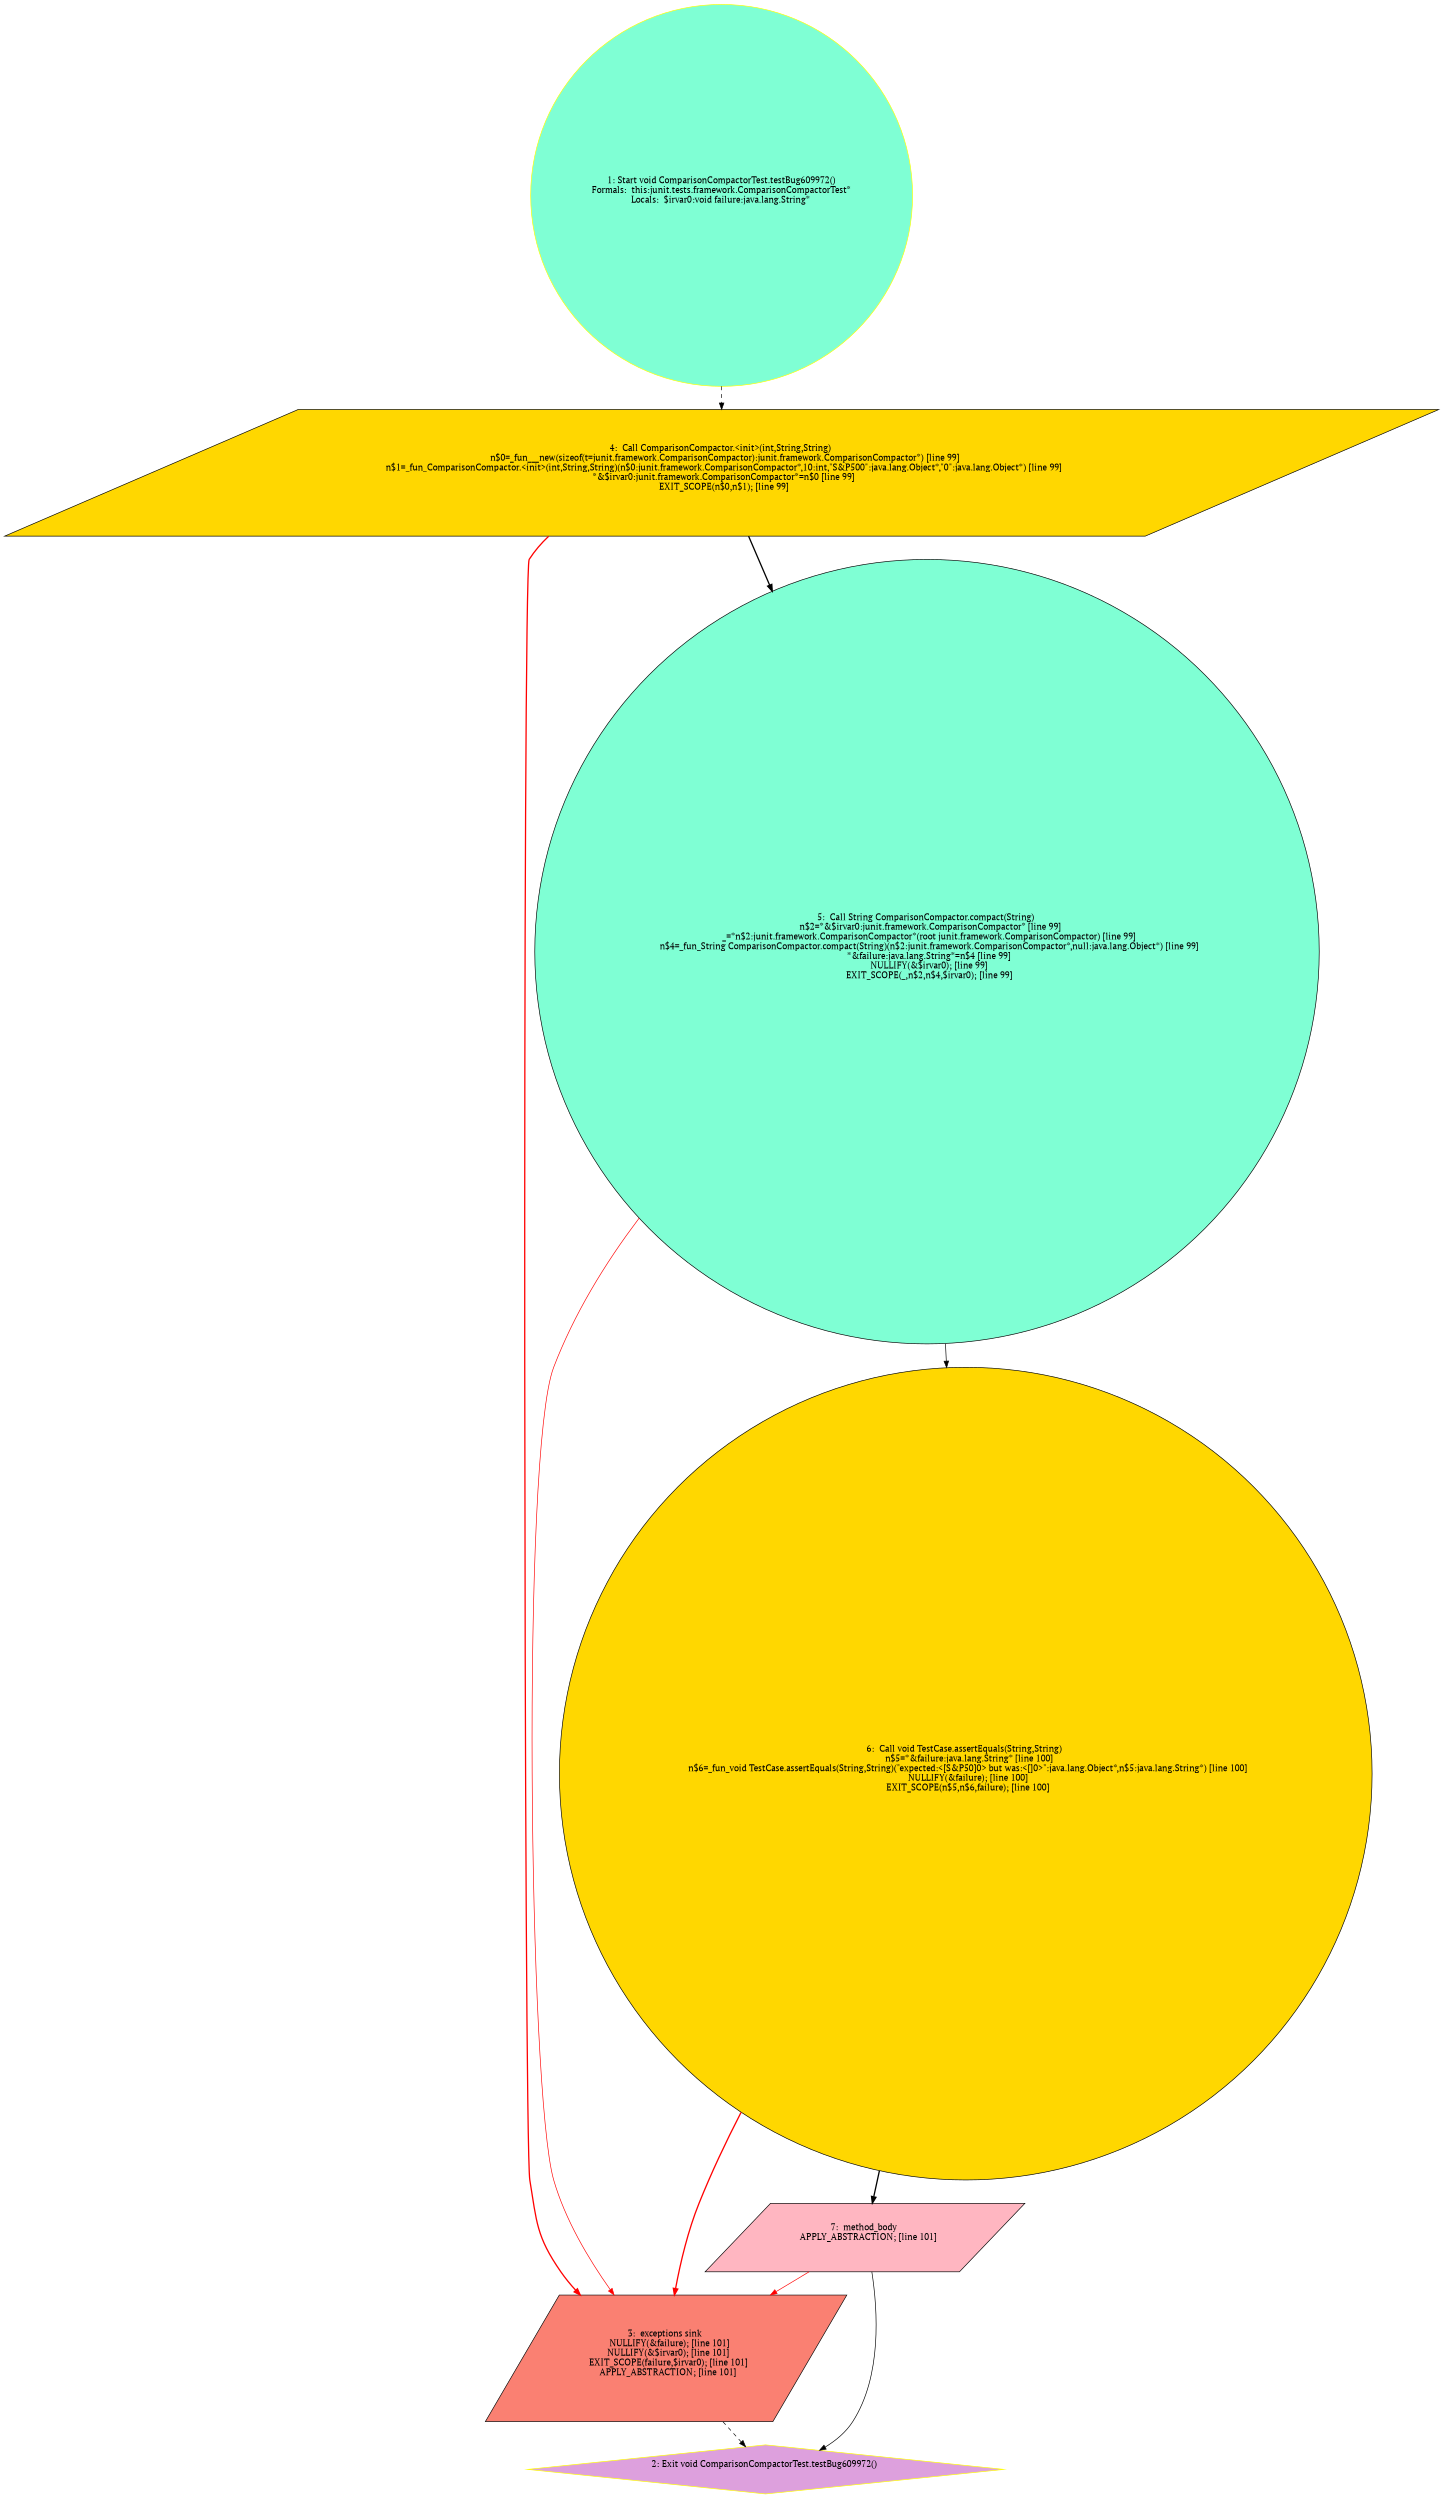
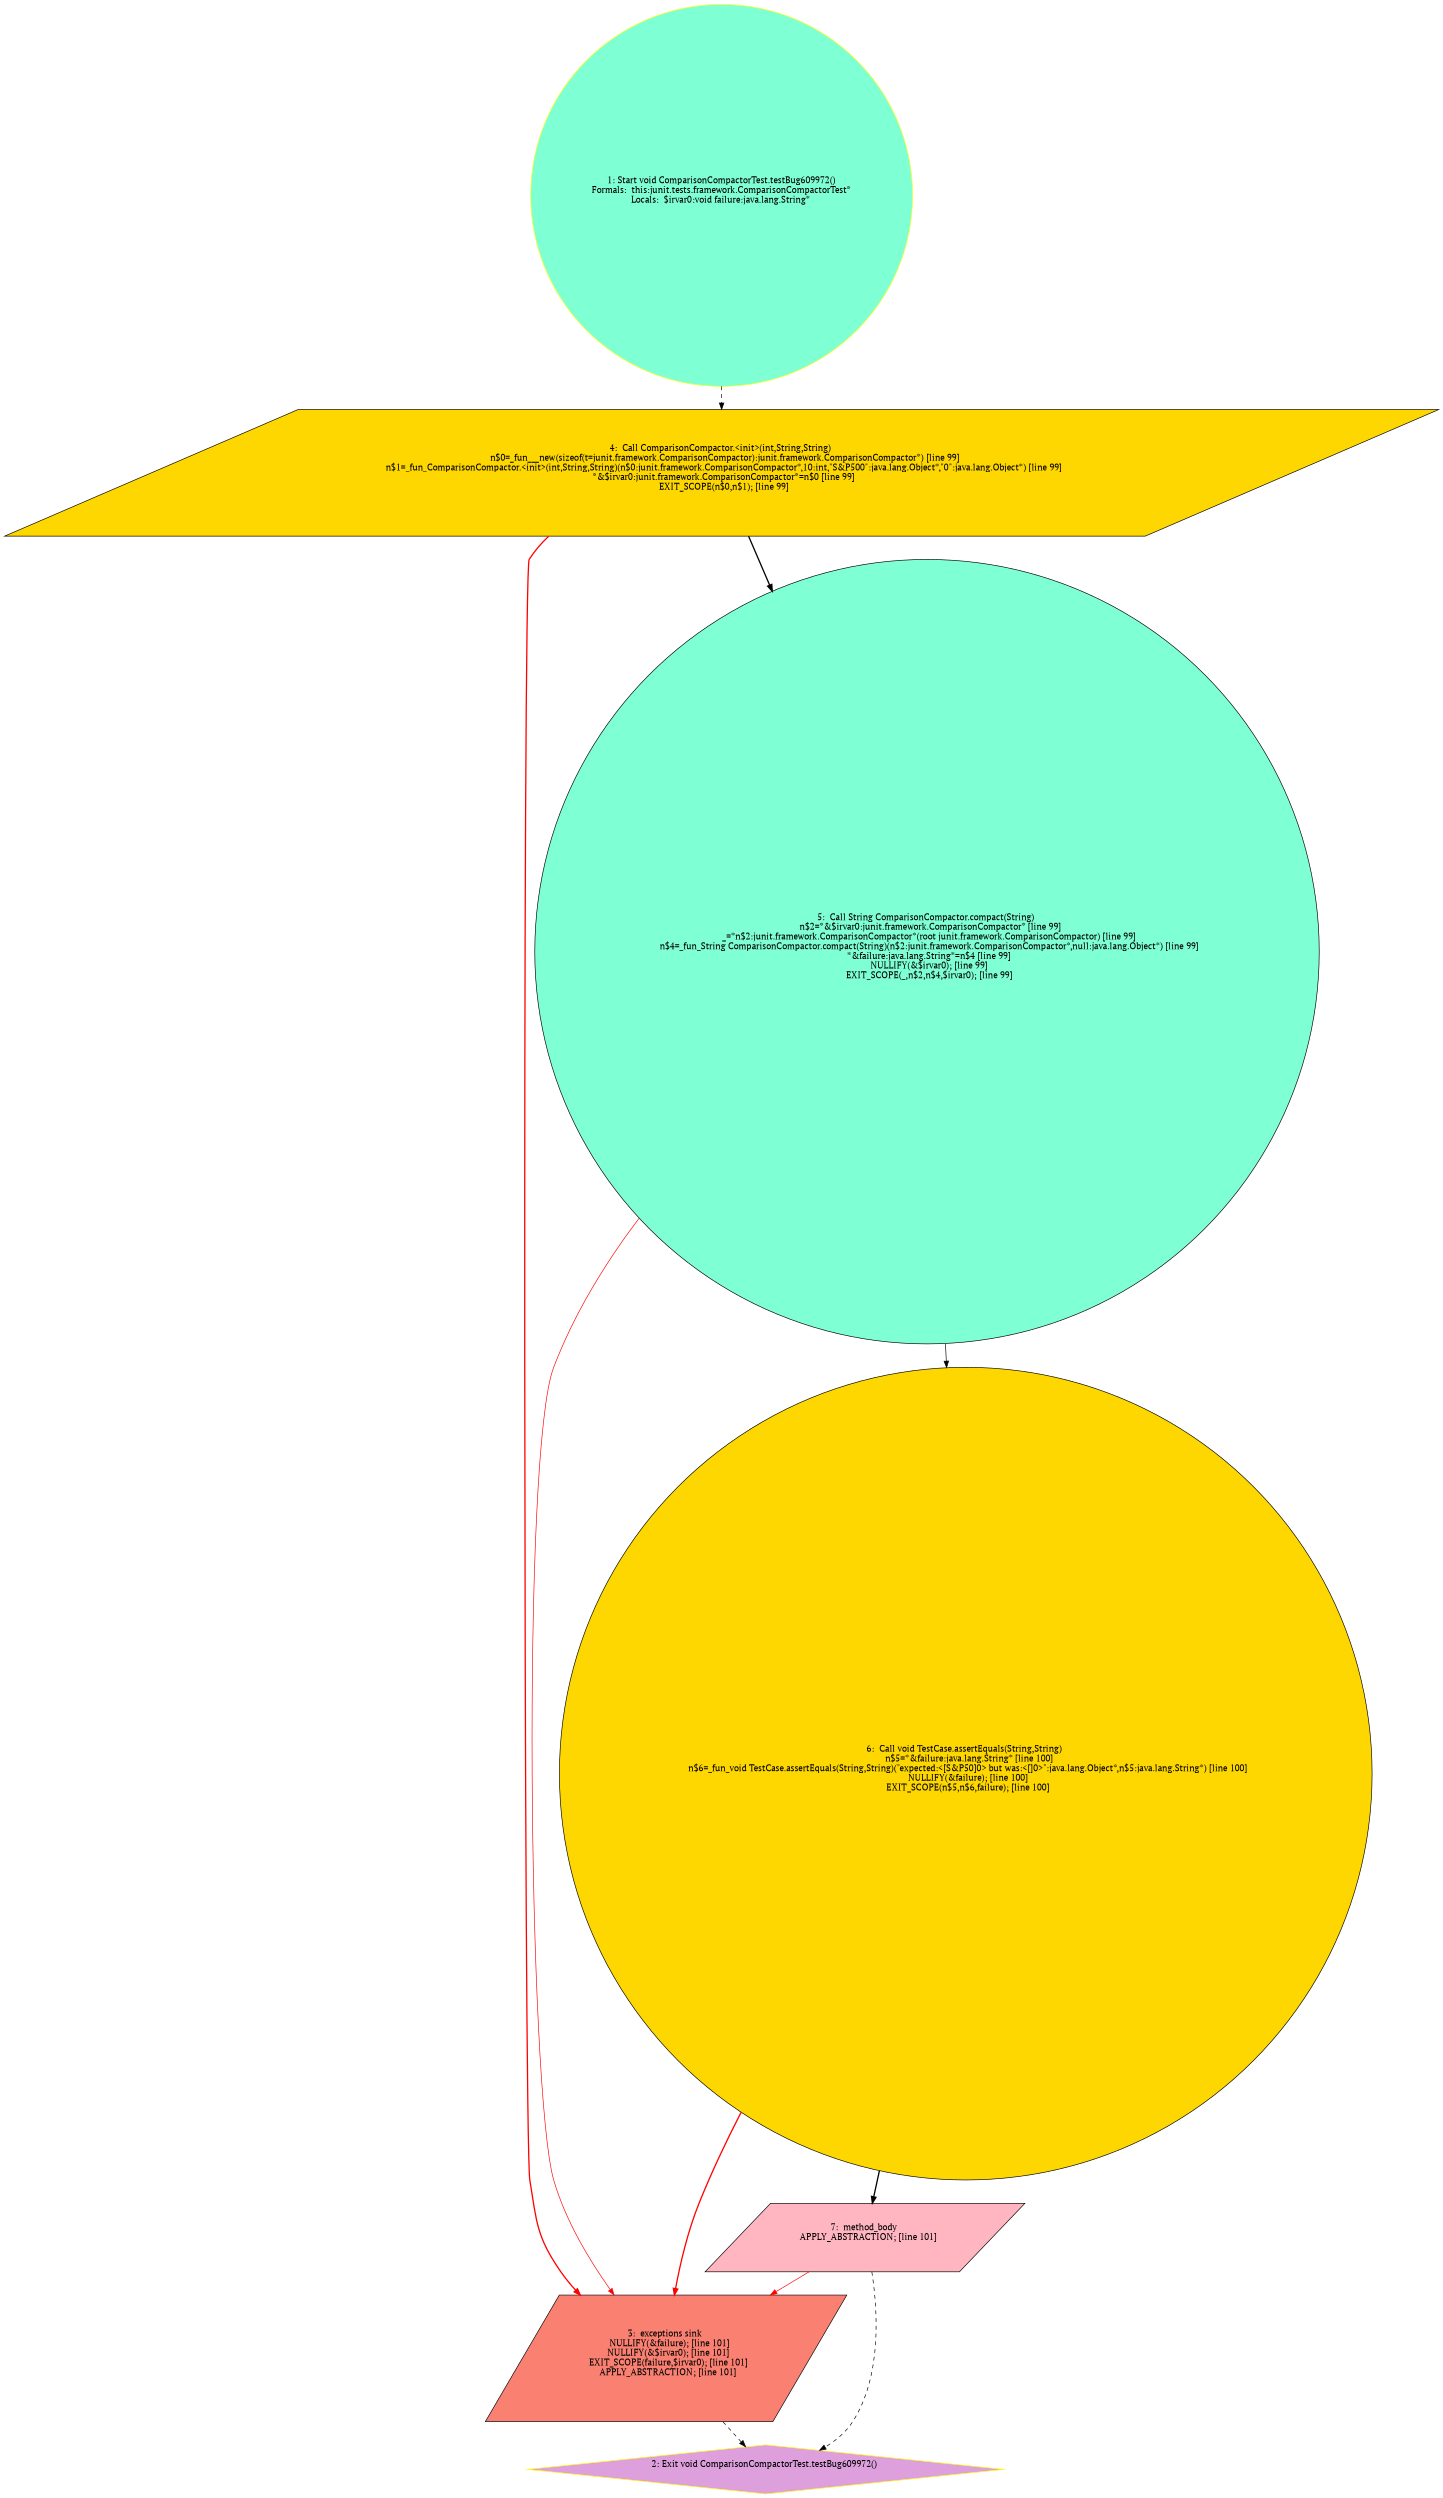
edge "7:  method_body APPLY_ABSTRACTION; [line 101]" -> "2: Exit void ComparisonCompactorTest.testBug609972()": style solid -> dashed
